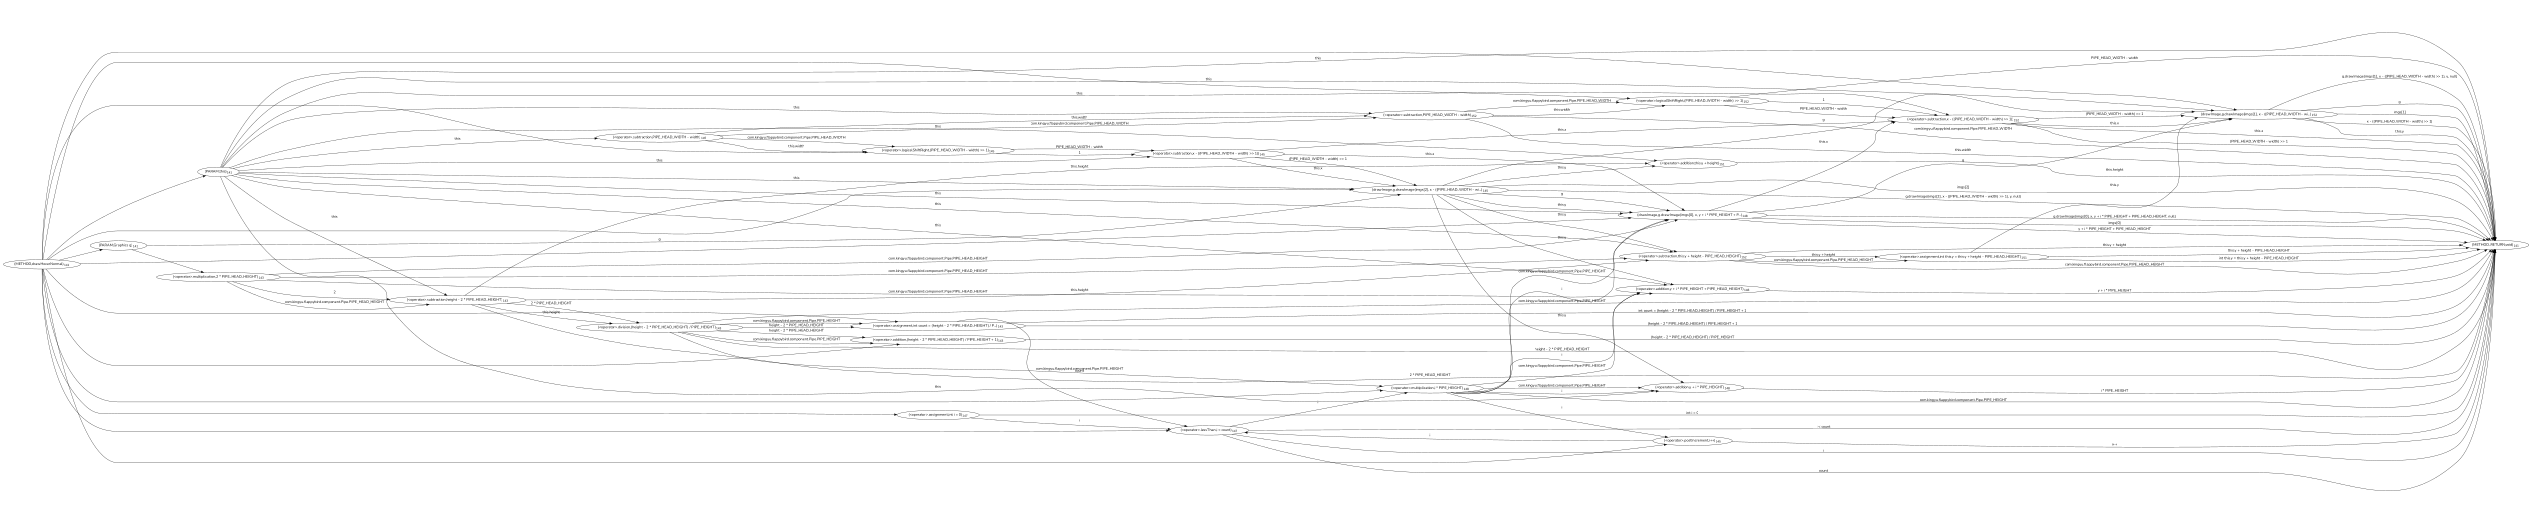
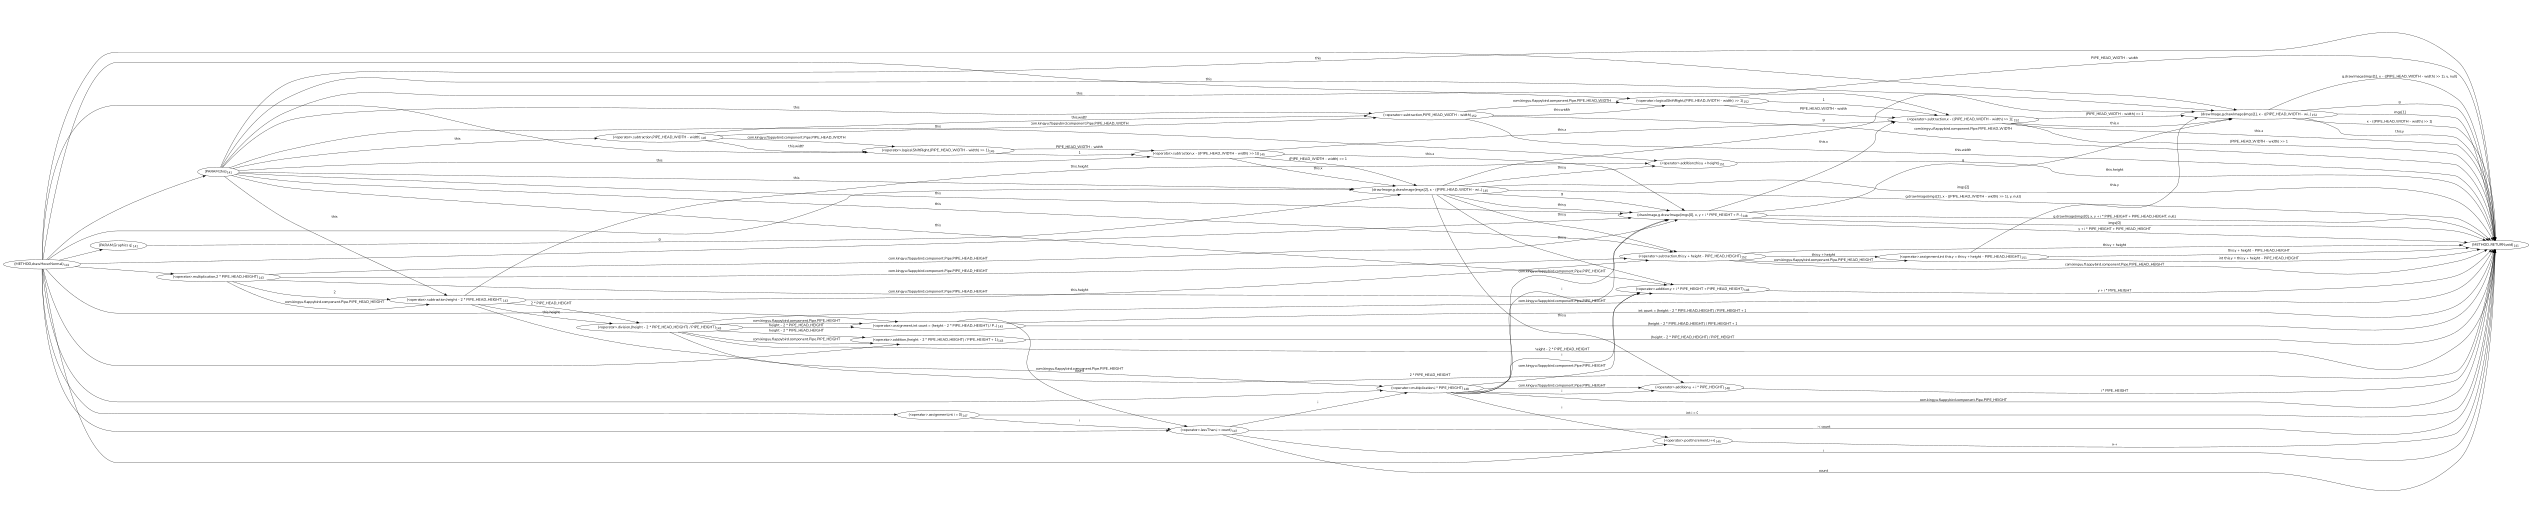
edge "(PARAM,Graphics g)" -> "(<operator>.multiplication,2 * PIPE_HEAD_HEIGHT)": now "(METHOD,drawHoverNormal)" -> "(<operator>.multiplication,2 * PIPE_HEAD_HEIGHT)"
edge "(PARAM,this)" -> "(<operator>.addition,y + i * PIPE_HEIGHT)": removed, label "this"
edge "(<operator>.postIncrement,i++)" -> "(<operator>.lessThan,i < count)": removed, label "i"
